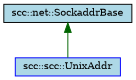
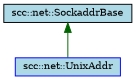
node "scc::scc::UnixAddr": label "scc::scc::UnixAddr" -> "scc::net::UnixAddr"
